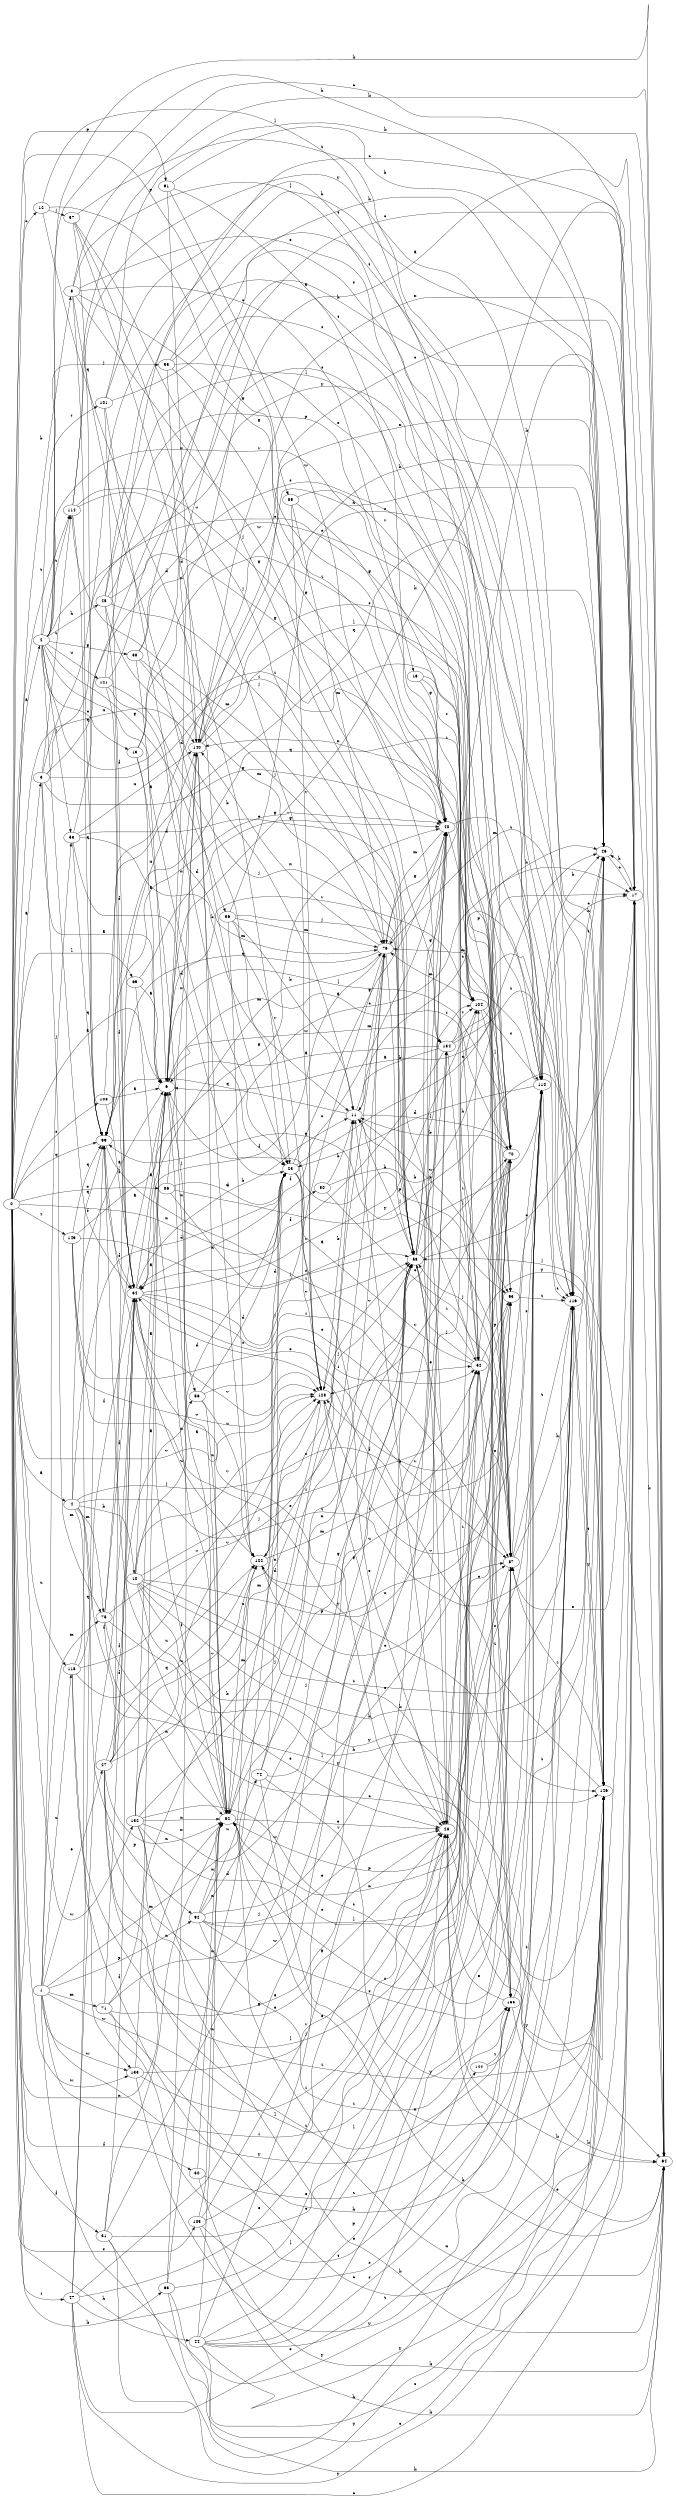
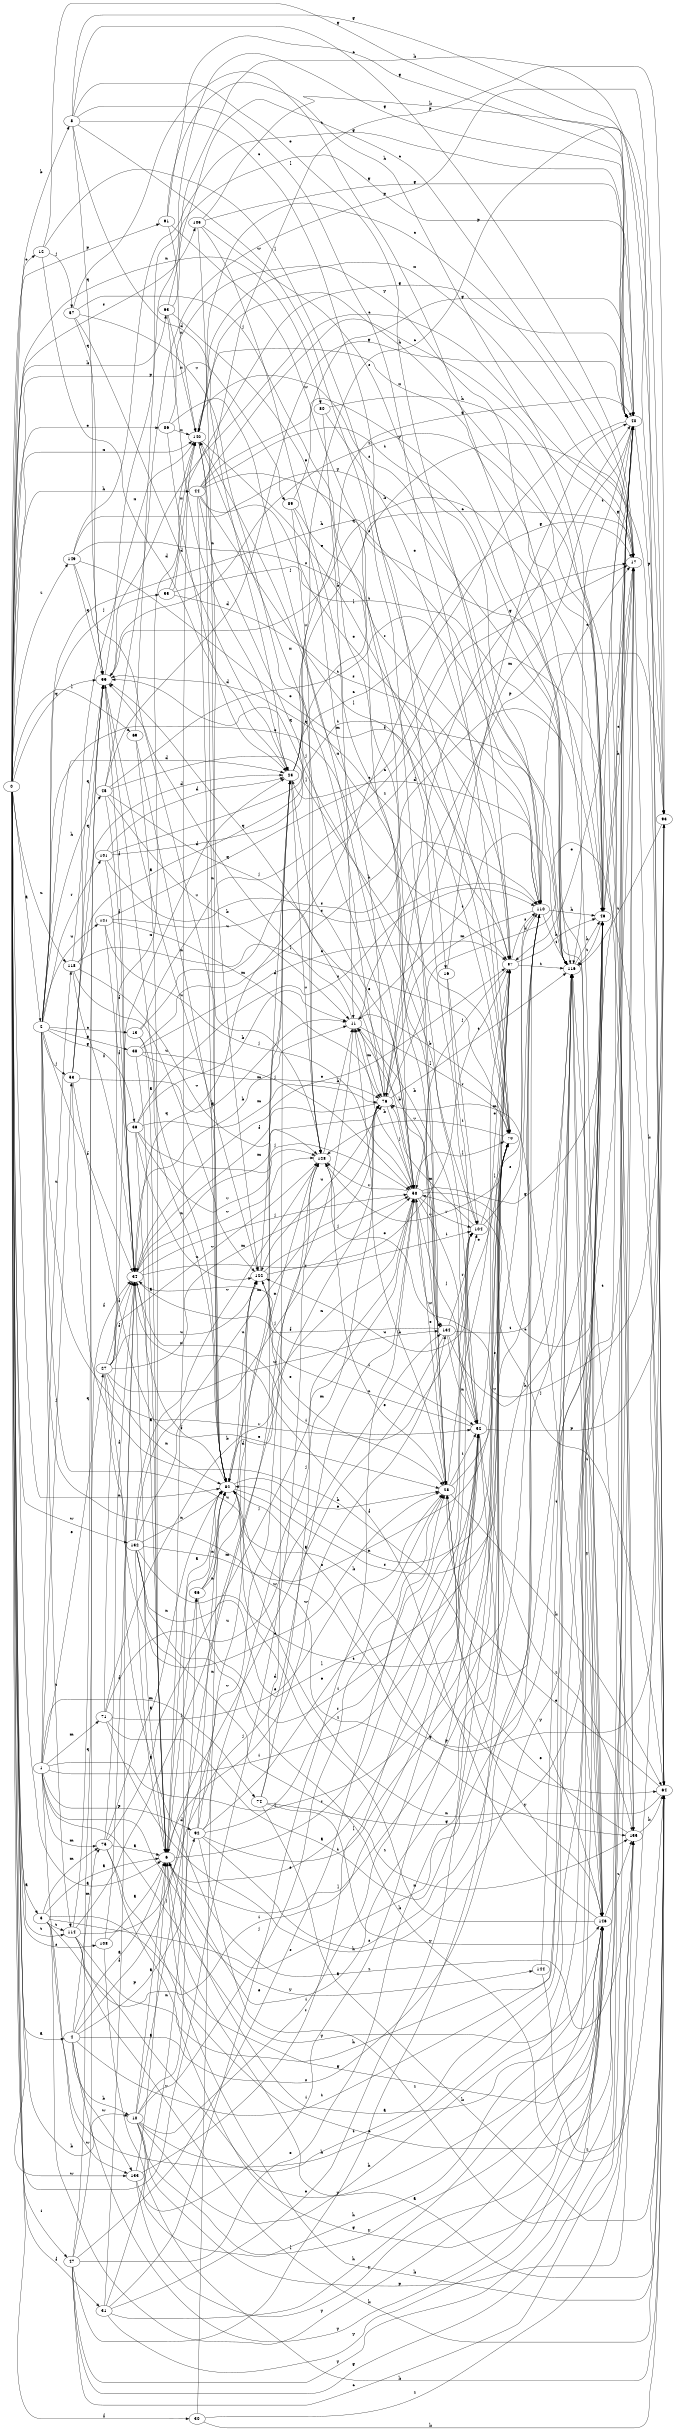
edge "55" -> "87": removed, label "o"
edge "46" -> "40": added, label "g"
edge "76" -> "116": added, label "t"
edge "134" -> "52": label "i" -> "n"
edge "36" -> "6": added, label "a"
edge "0" -> "10": added, label "b"
edge "146" -> "87": now "146" -> "155"
